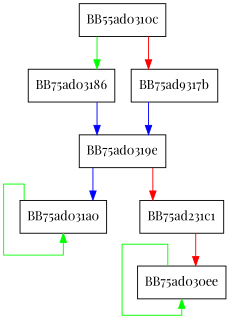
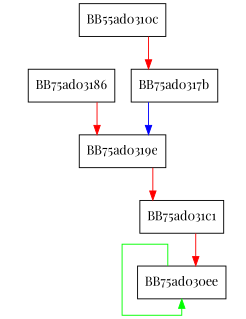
edge "BB55ad0310c" -> "BB75ad03186": removed
node "BB75ad9317b": label "BB75ad9317b" -> "BB75ad0317b"
edge "BB75ad03186" -> "BB75ad0319e": color blue -> red
node "BB75ad031a0": removed
node "BB75ad231c1": label "BB75ad231c1" -> "BB75ad031c1"
